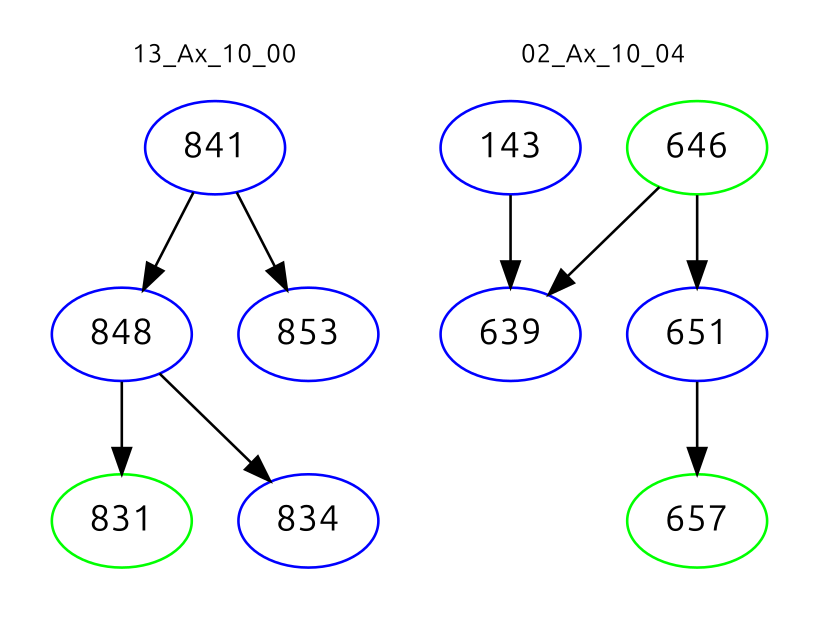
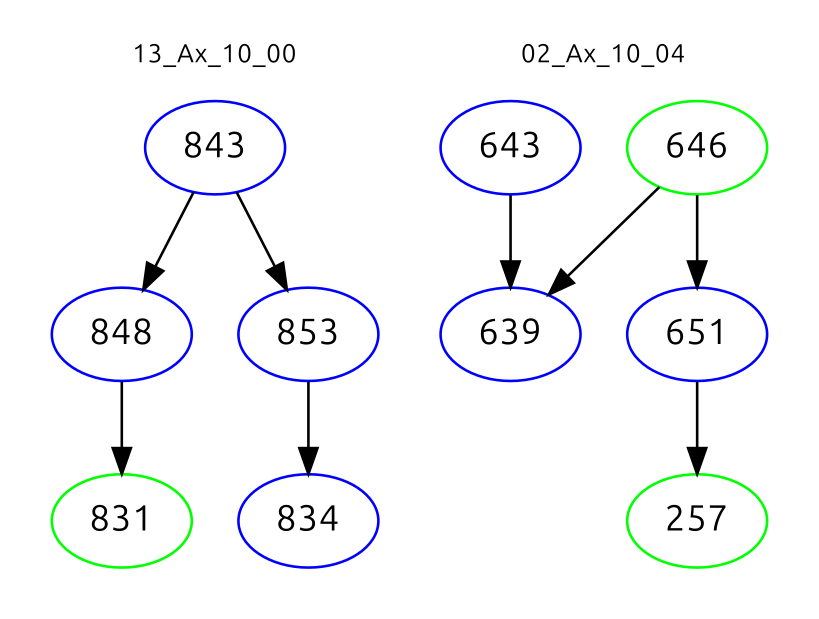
node "841": label "841" -> "843"
node "143": label "143" -> "643"
edge "848" -> "834": now "853" -> "834"
node "657": label "657" -> "257"
